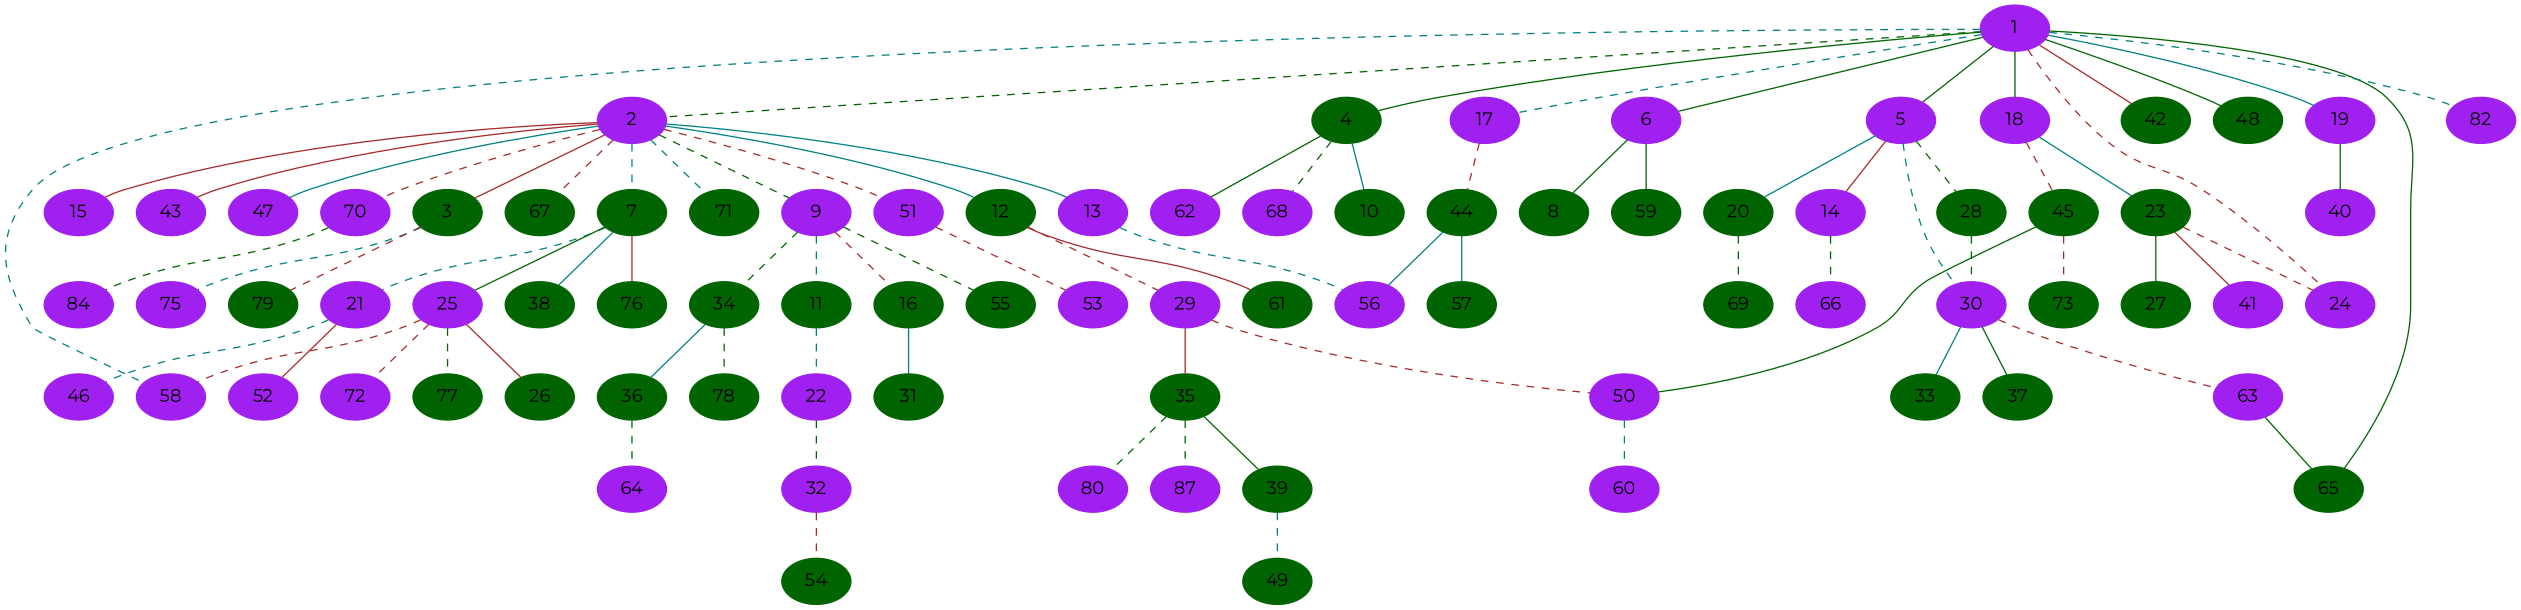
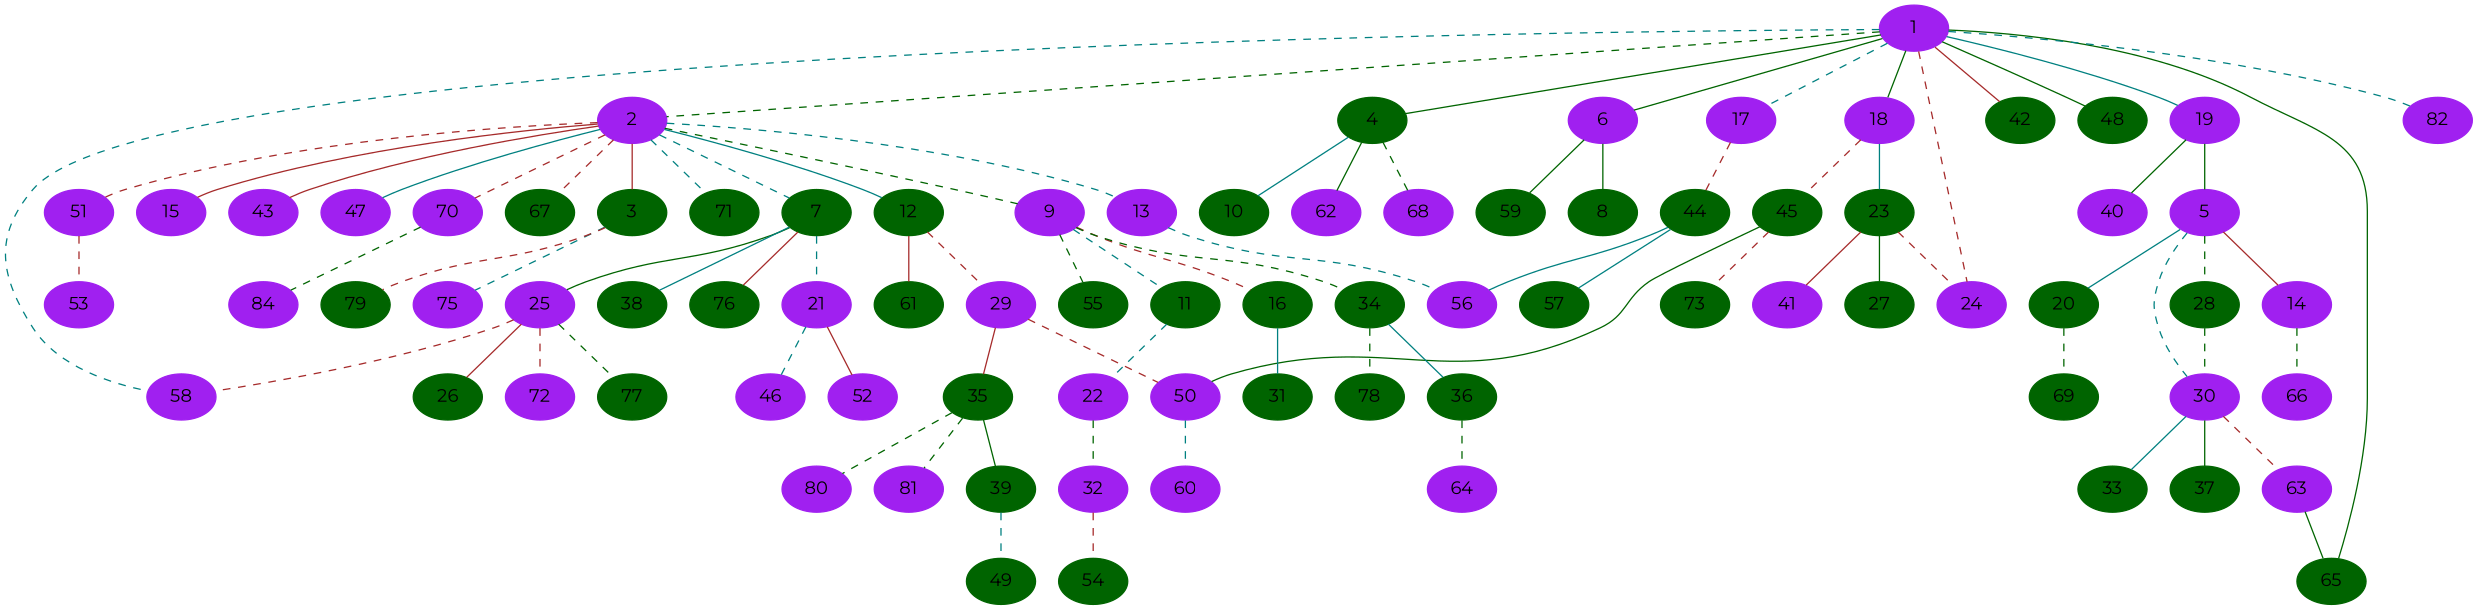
edge "1" -- "5": now "19" -- "5"
edge "2" -- "13": style solid -> dashed
node "87": label "87" -> "81"
